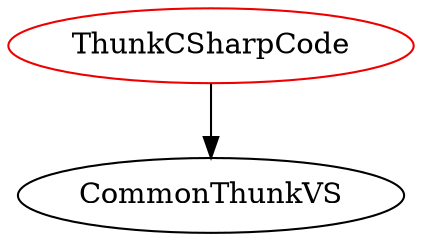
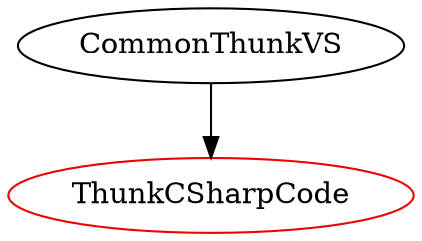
edge "ThunkCSharpCode" -> "CommonThunkVS": reversed
